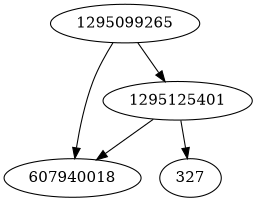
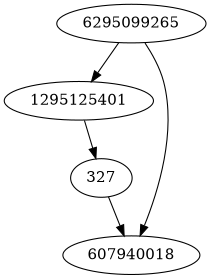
node "1295099265": label "1295099265" -> "6295099265"
edge "1295125401" -> "607940018": now "327" -> "607940018"
